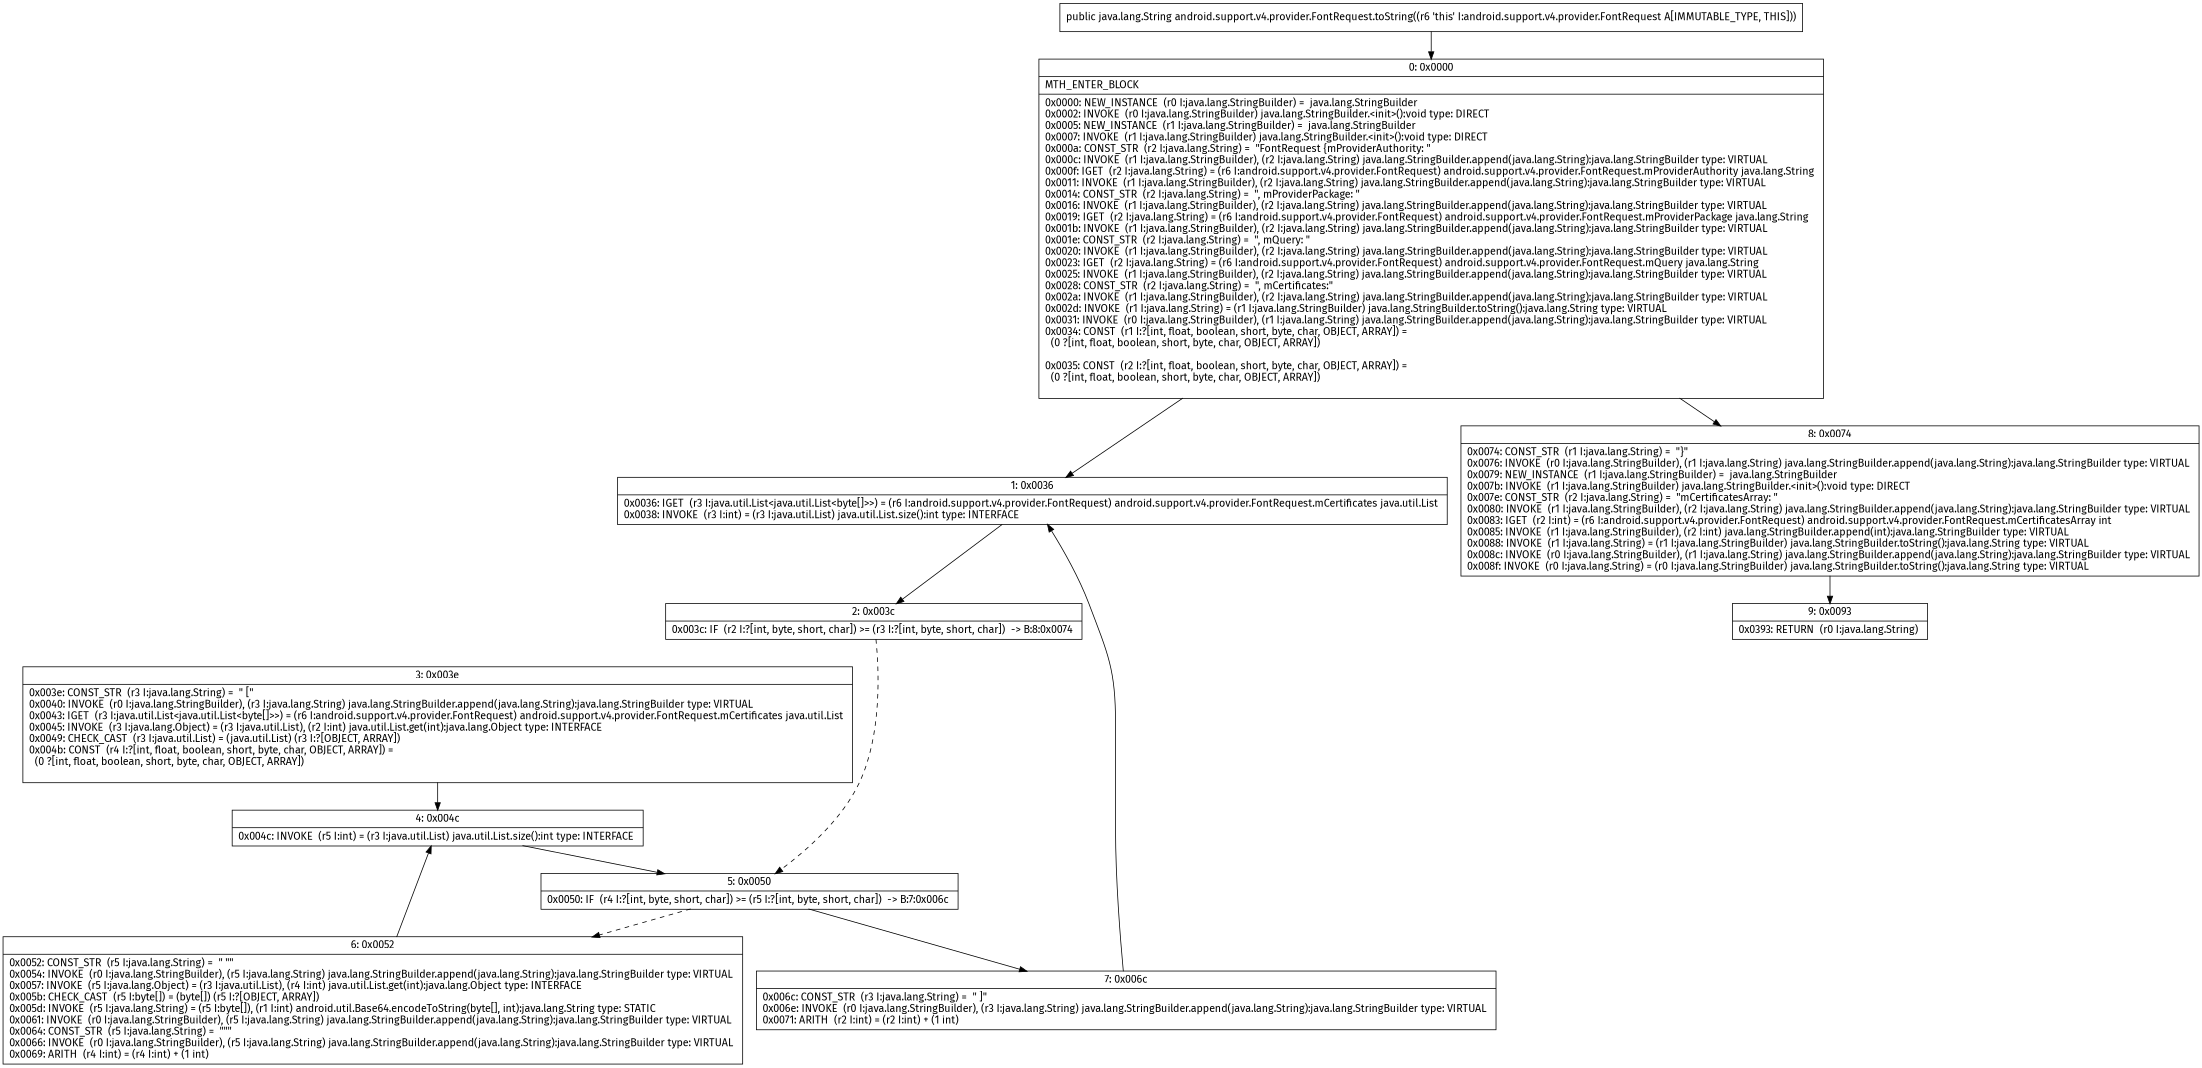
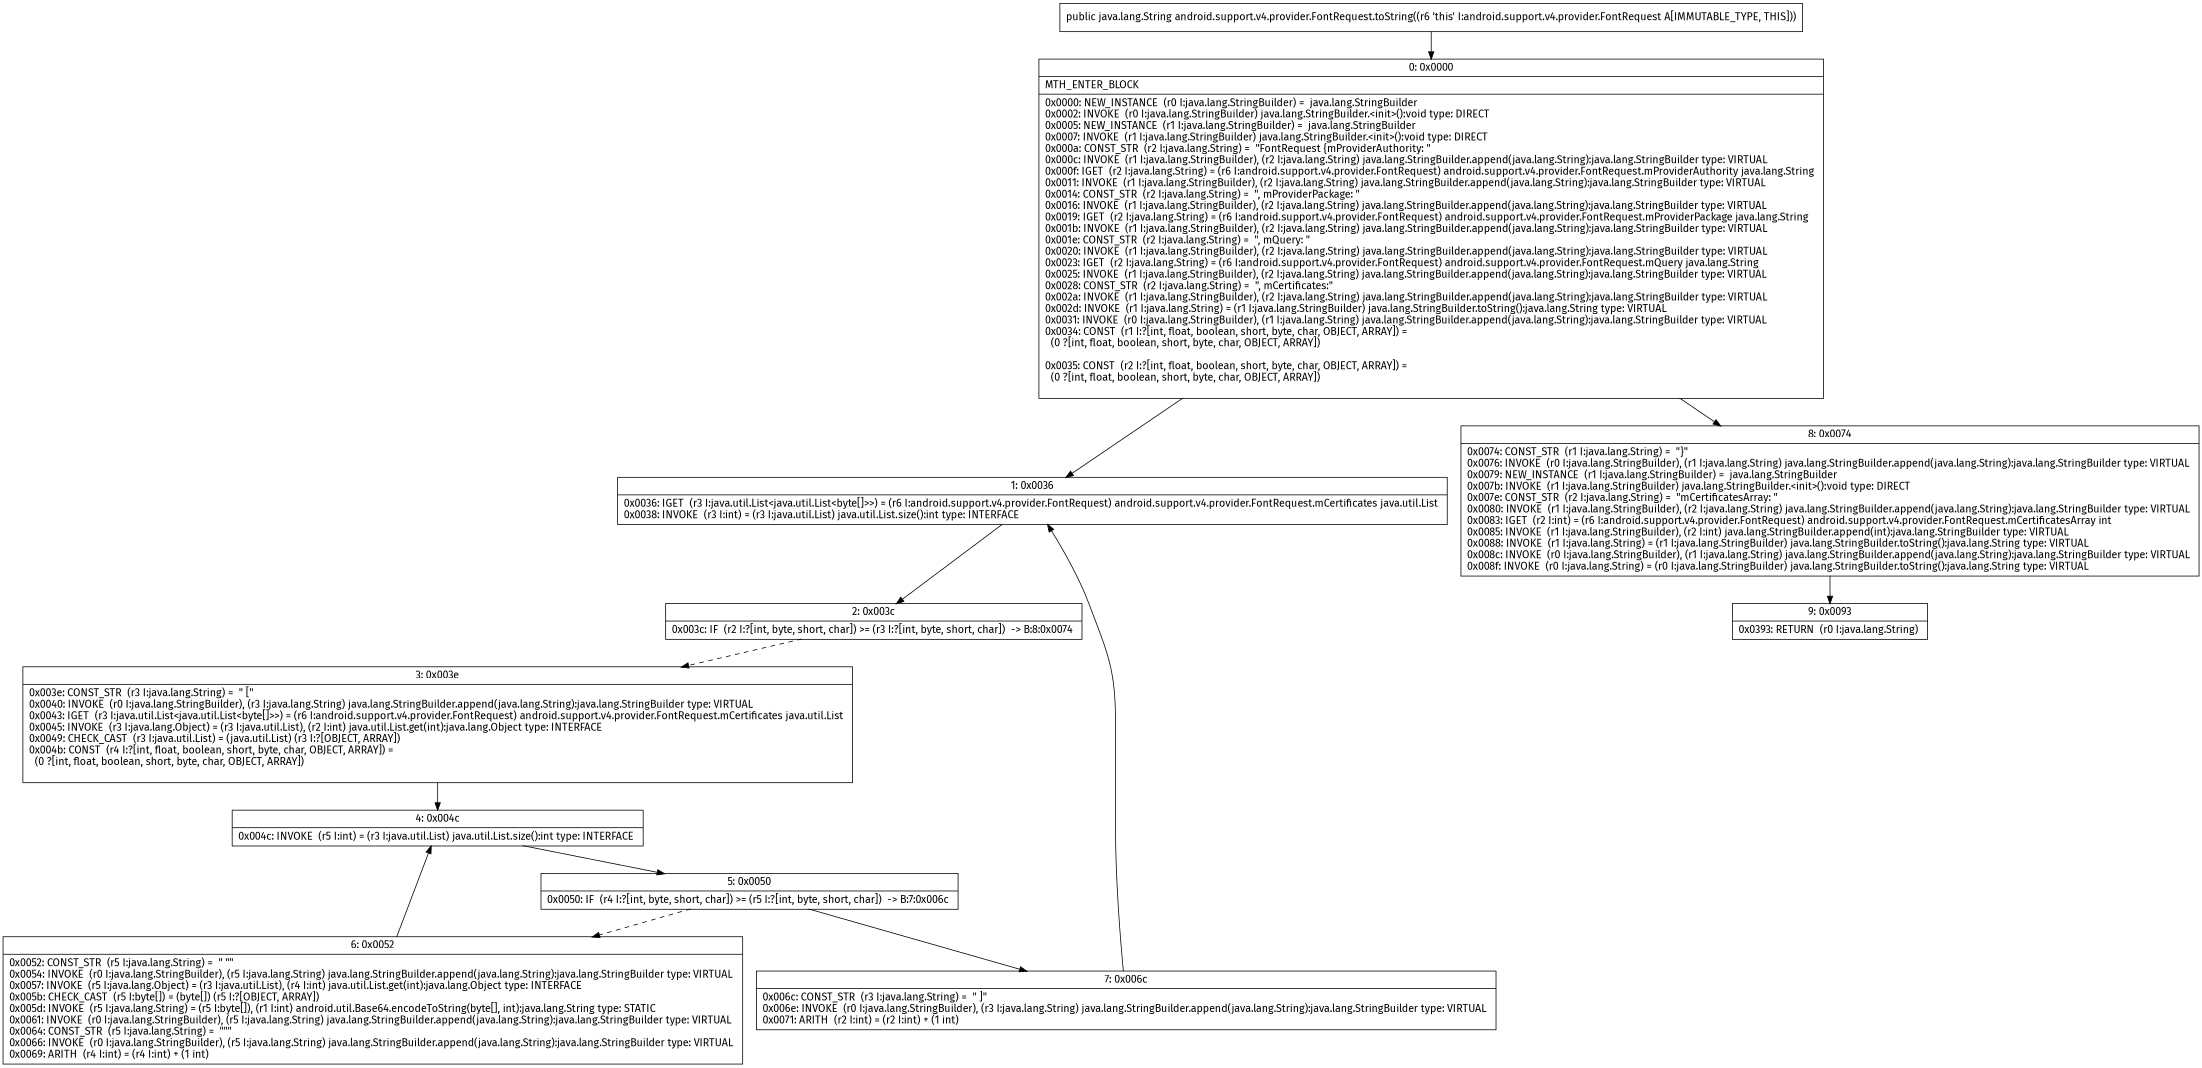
edge "2: 0x003c" -> "5: 0x0050": now "2: 0x003c" -> "3: 0x003e"
